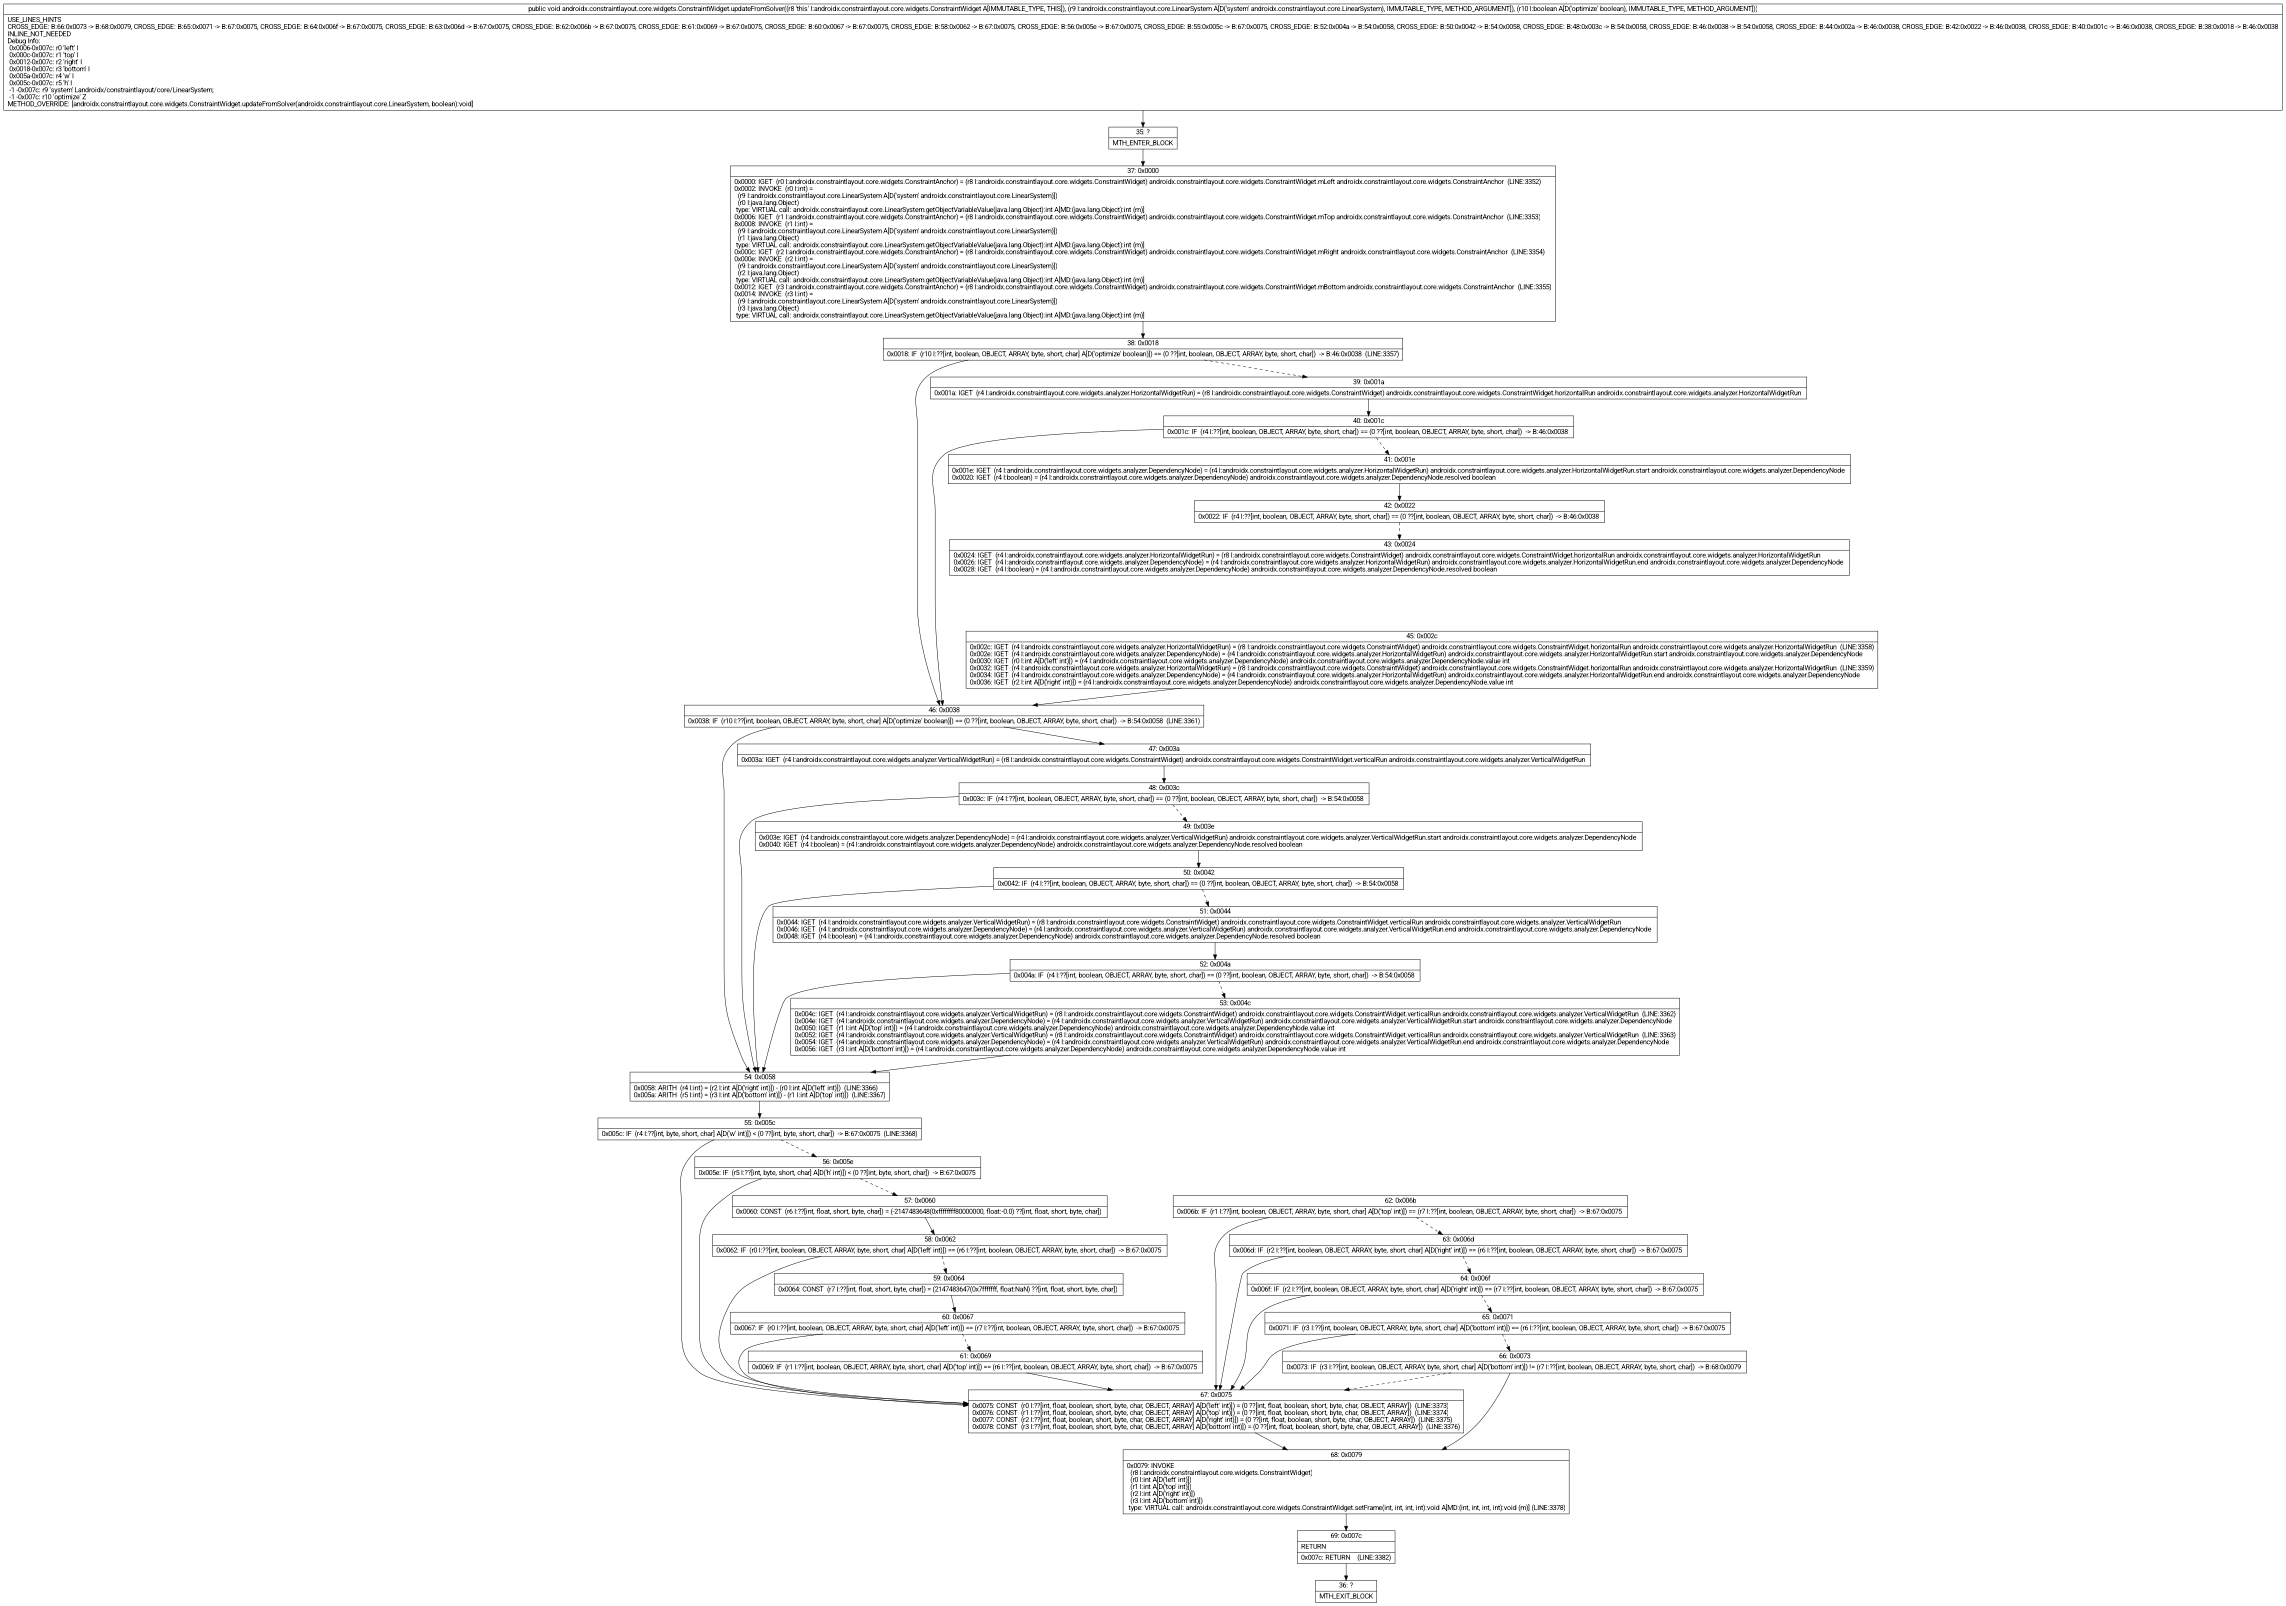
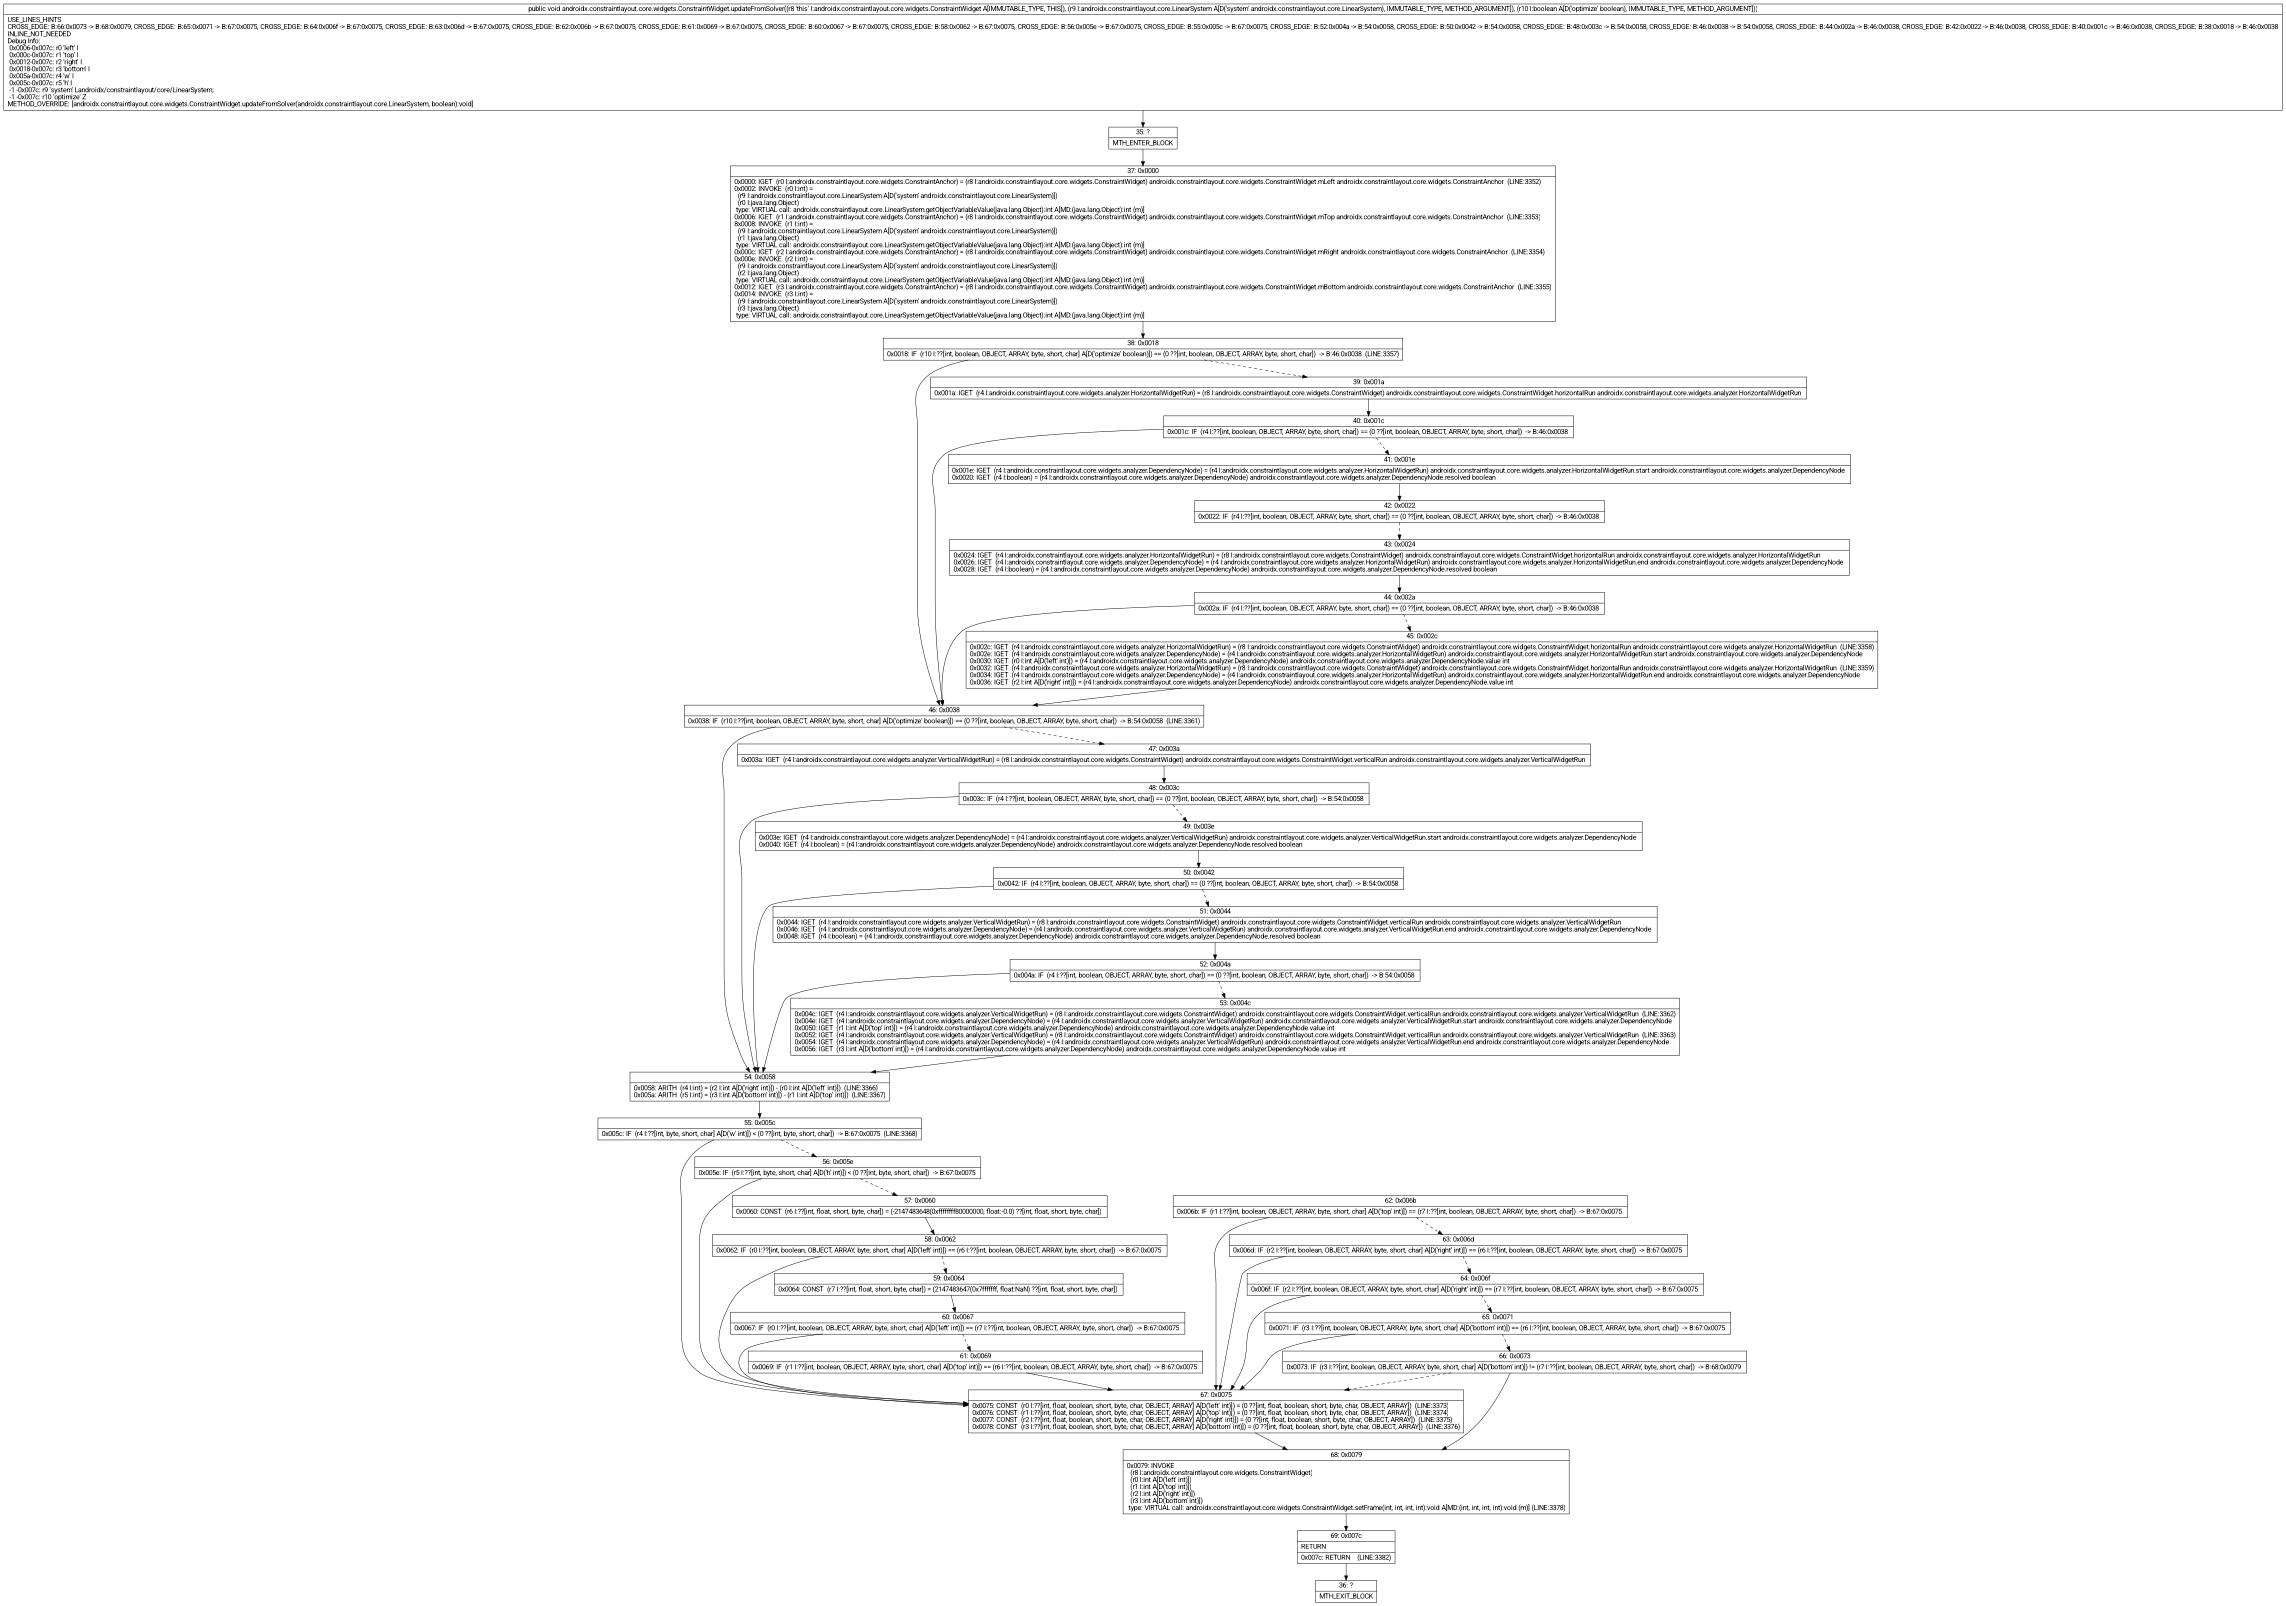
node "44: 0x002a": added
edge "46: 0x0038" -> "47: 0x003a": style solid -> dashed
